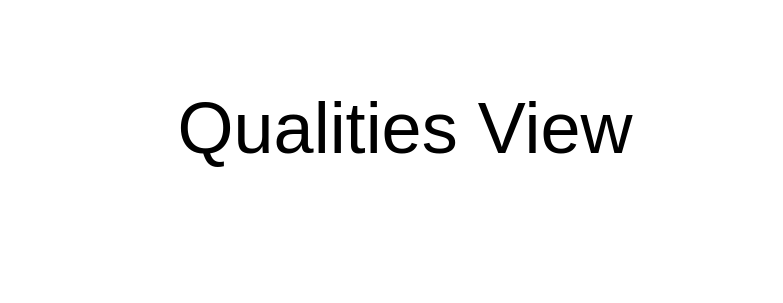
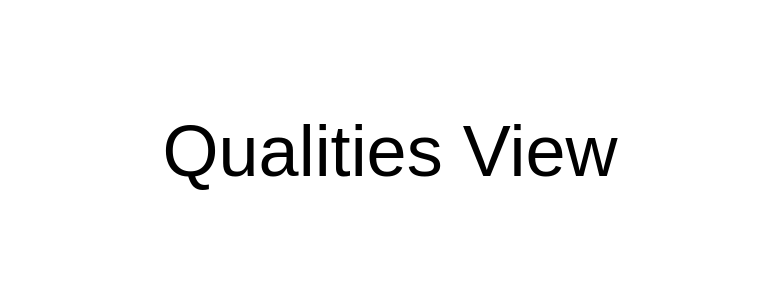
node "Qualities View": moved (406, 128) -> (391, 151)
